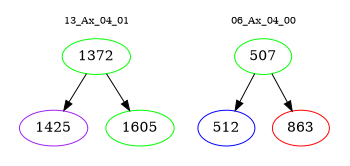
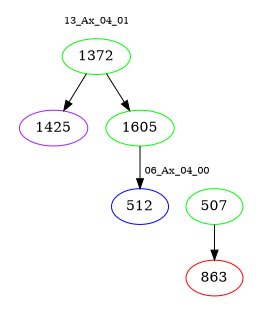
edge "507" -> "512": now "1605" -> "512"
